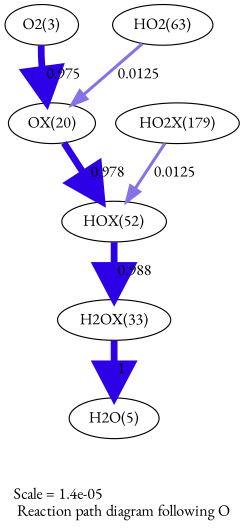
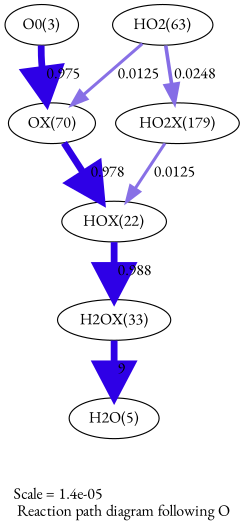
node "O2(3)": label "O2(3)" -> "O0(3)"
edge "HO2(63)" -> "HO2X(179)": added, label "0.0248"
node "OX(20)": label "OX(20)" -> "OX(70)"
node "HOX(52)": label "HOX(52)" -> "HOX(22)"
edge "H2OX(33)" -> "H2O(5)": label " 1" -> " 9"
